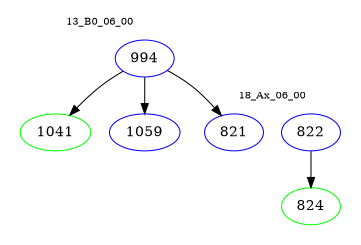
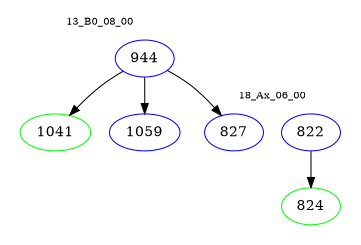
cluster "13_B0_06_00": label "13_B0_06_00" -> "13_B0_08_00"
node "994": label "994" -> "944"
node "821": label "821" -> "827"
